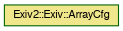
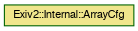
node "Exiv2::Exiv::ArrayCfg": label "Exiv2::Exiv::ArrayCfg" -> "Exiv2::Internal::ArrayCfg"
